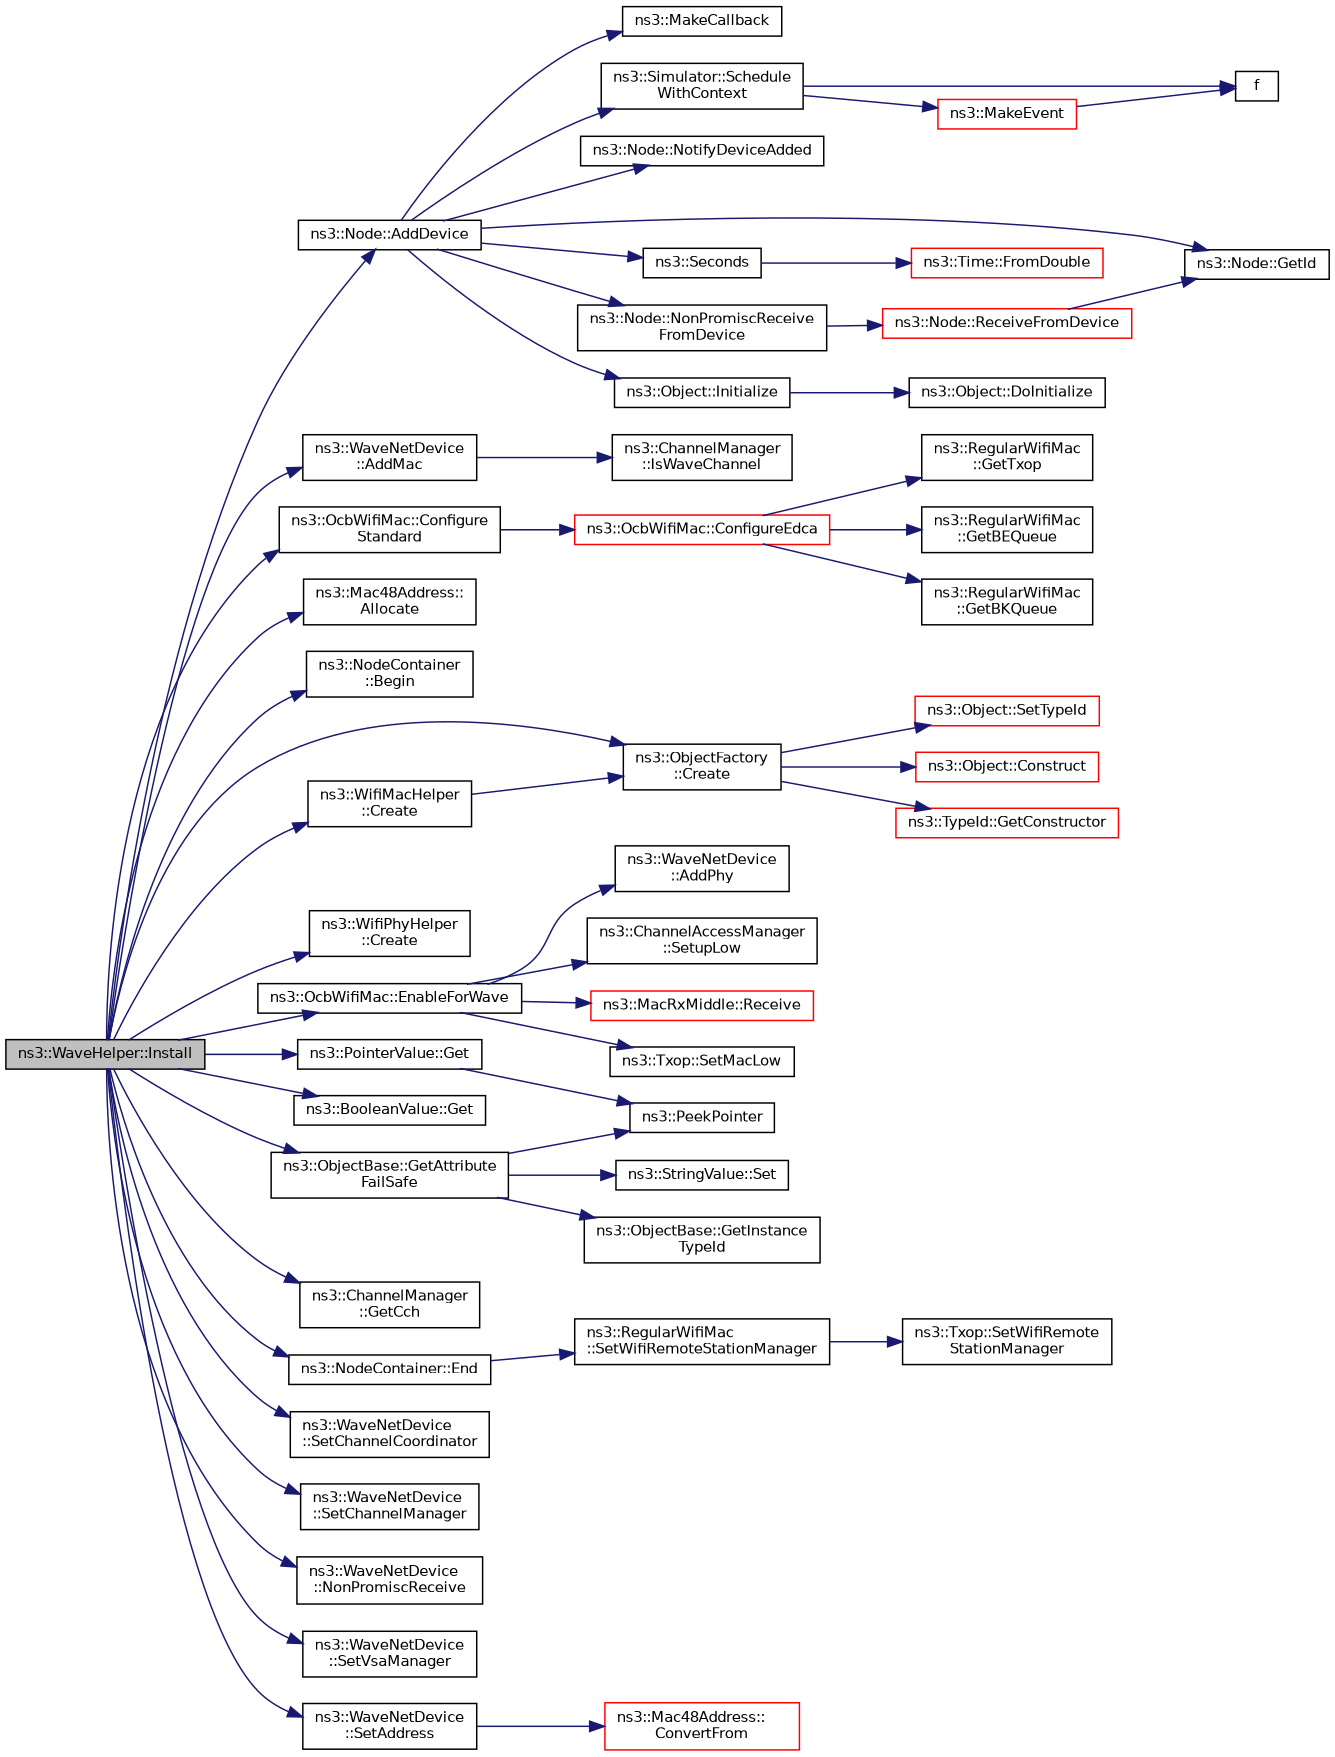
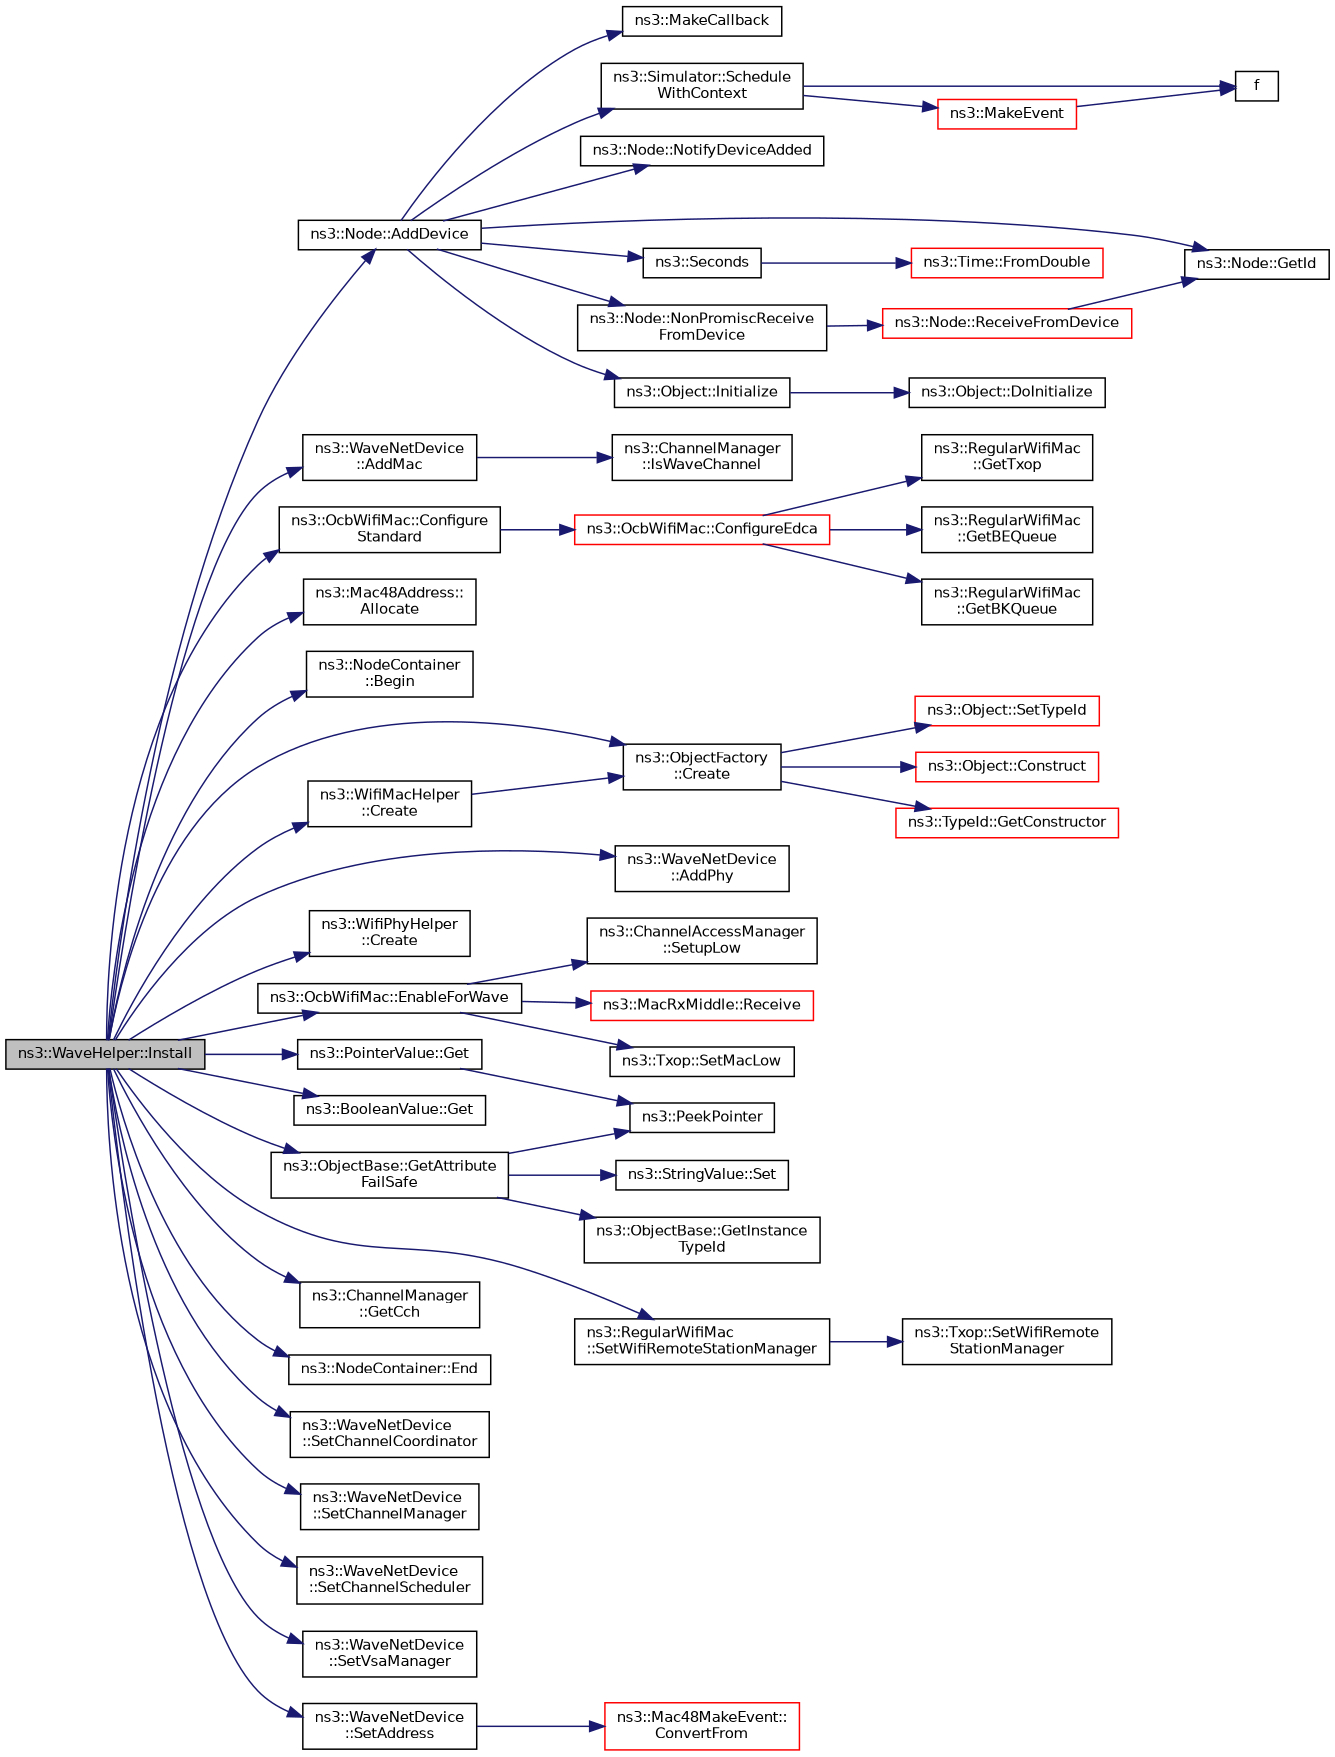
edge "ns3::OcbWifiMac::EnableForWave" -> "ns3::WaveNetDevice ::AddPhy": now "ns3::WaveHelper::Install" -> "ns3::WaveNetDevice ::AddPhy"
edge "ns3::NodeContainer::End" -> "ns3::RegularWifiMac ::SetWifiRemoteStationManager": now "ns3::WaveHelper::Install" -> "ns3::RegularWifiMac ::SetWifiRemoteStationManager"
node "ns3::WaveNetDevice ::NonPromiscReceive": label "ns3::WaveNetDevice ::NonPromiscReceive" -> "ns3::WaveNetDevice ::SetChannelScheduler"
node "ns3::Mac48Address:: ConvertFrom": label "ns3::Mac48Address:: ConvertFrom" -> "ns3::Mac48MakeEvent:: ConvertFrom"
